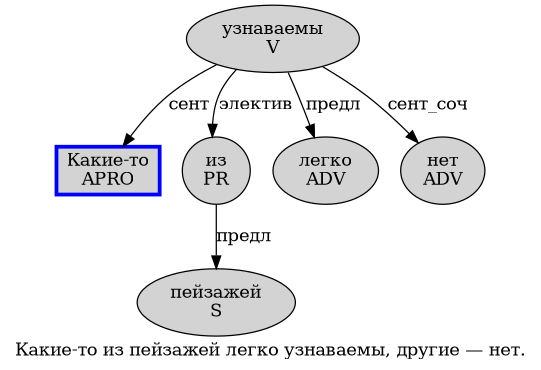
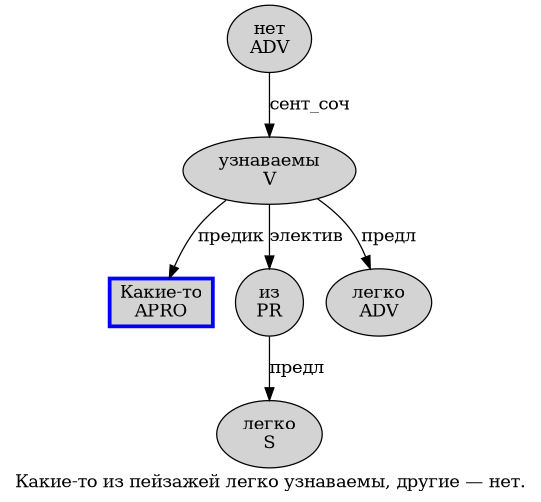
edge "узнаваемы V" -> "нет ADV": reversed
edge "узнаваемы V" -> "Какие-то APRO": label "сент" -> "предик"
node "пейзажей S": label "пейзажей S" -> "легко S"
